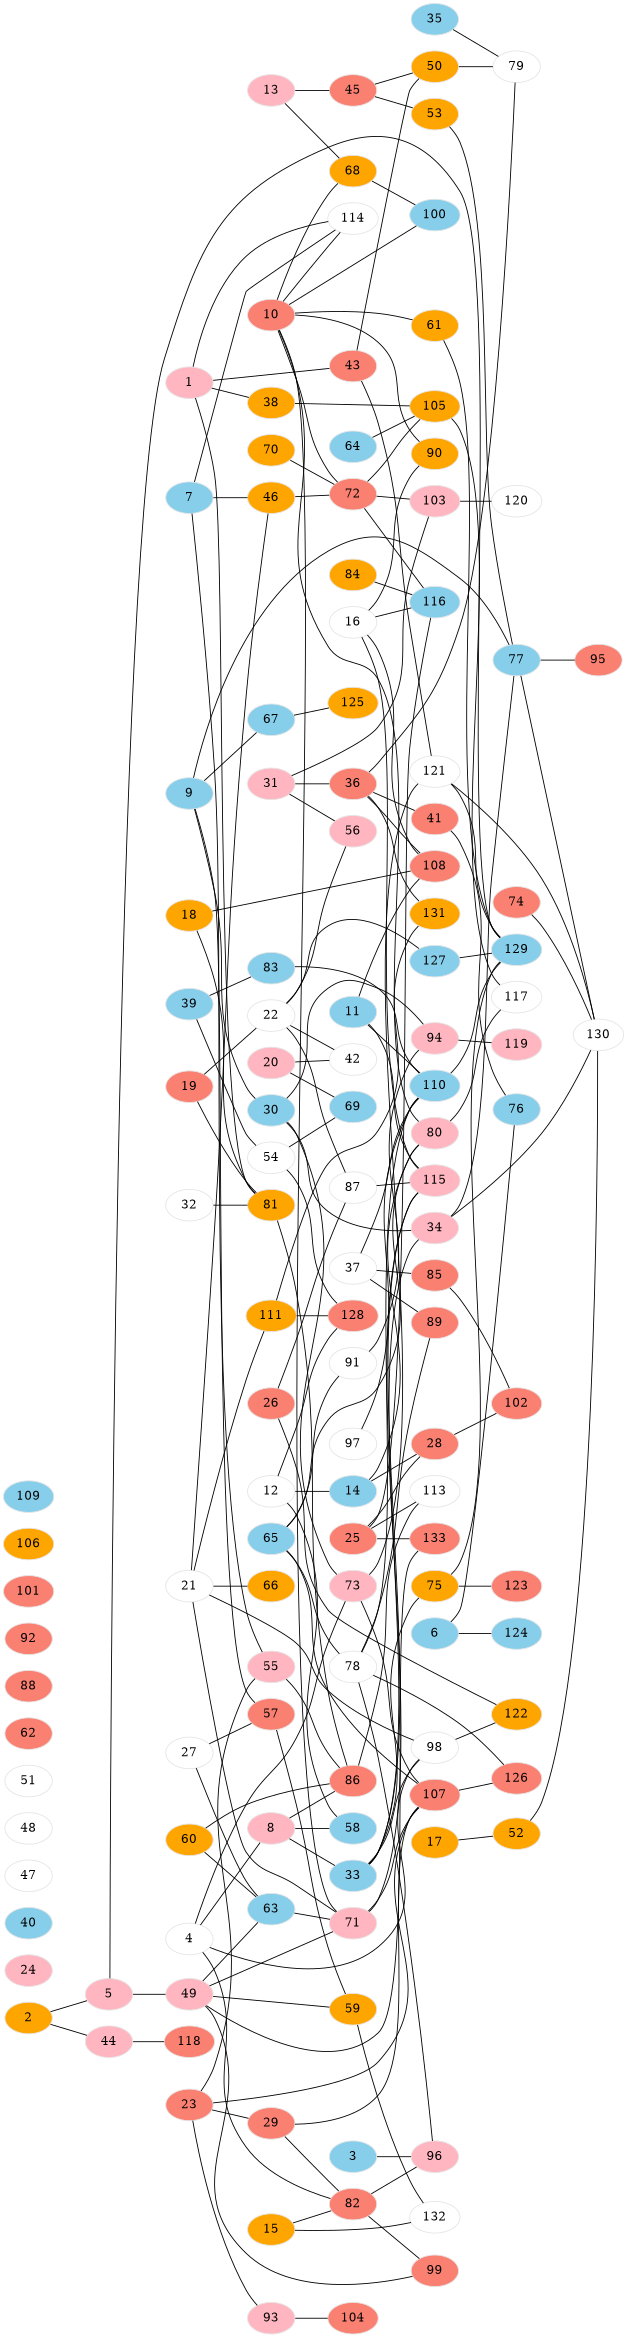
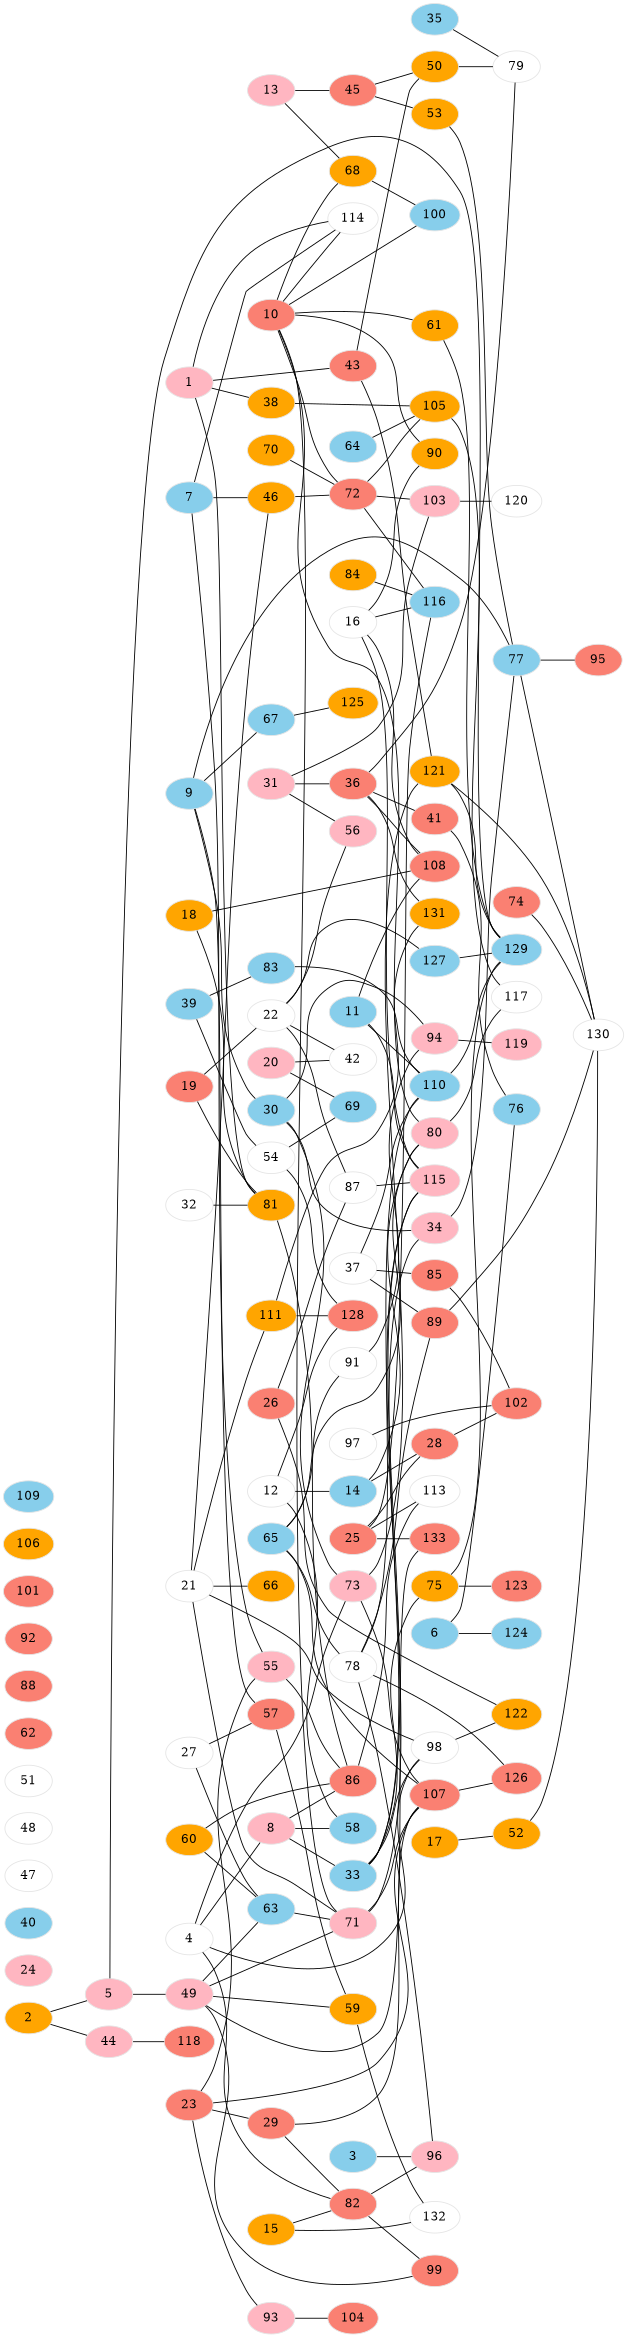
node "121": fillcolor white -> orange
edge "130" -- "34": now "130" -- "89"
edge "110" -- "97": now "102" -- "97"
